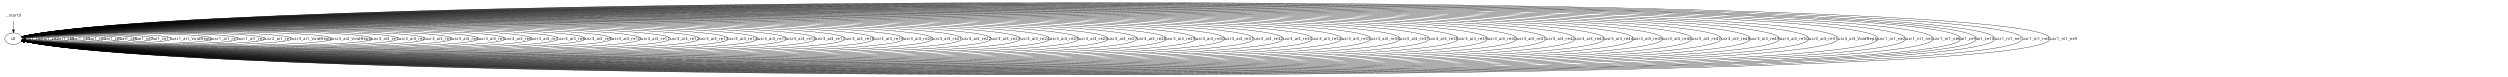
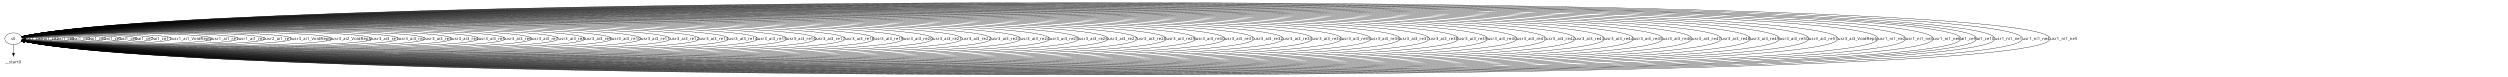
edge "__start0" -> "s0": reversed
